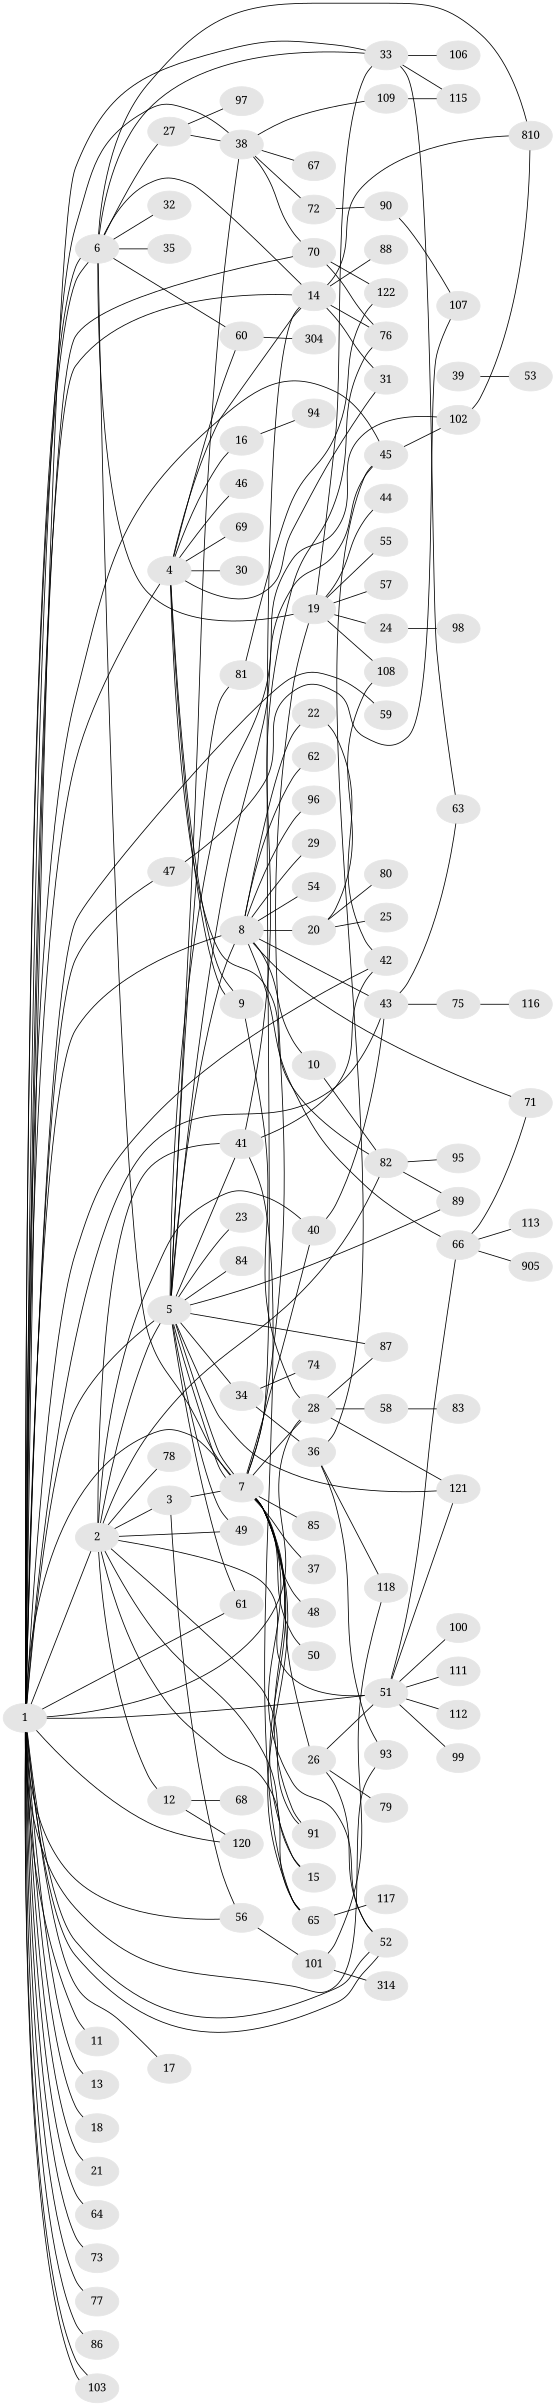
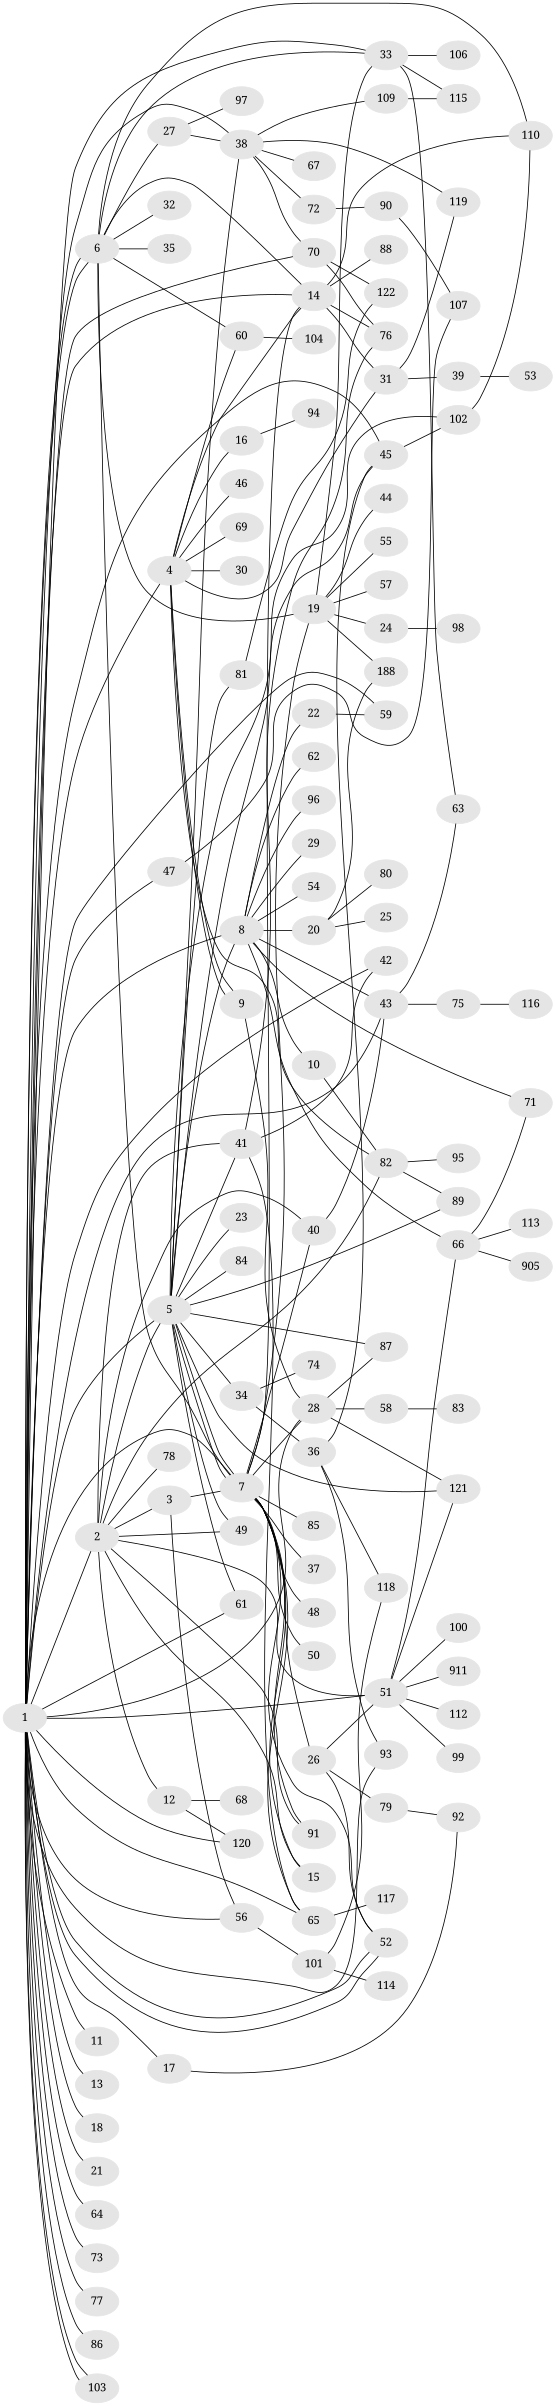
node "810": label "810" -> "110"
node "119": added
node "304": label "304" -> "104"
edge "39" -- "31": added
node "108": label "108" -> "188"
edge "22" -- "42": now "22" -- "59"
node "111": label "111" -> "911"
edge "2" -- "65": now "1" -- "65"
node "92": added
node "314": label "314" -> "114"
